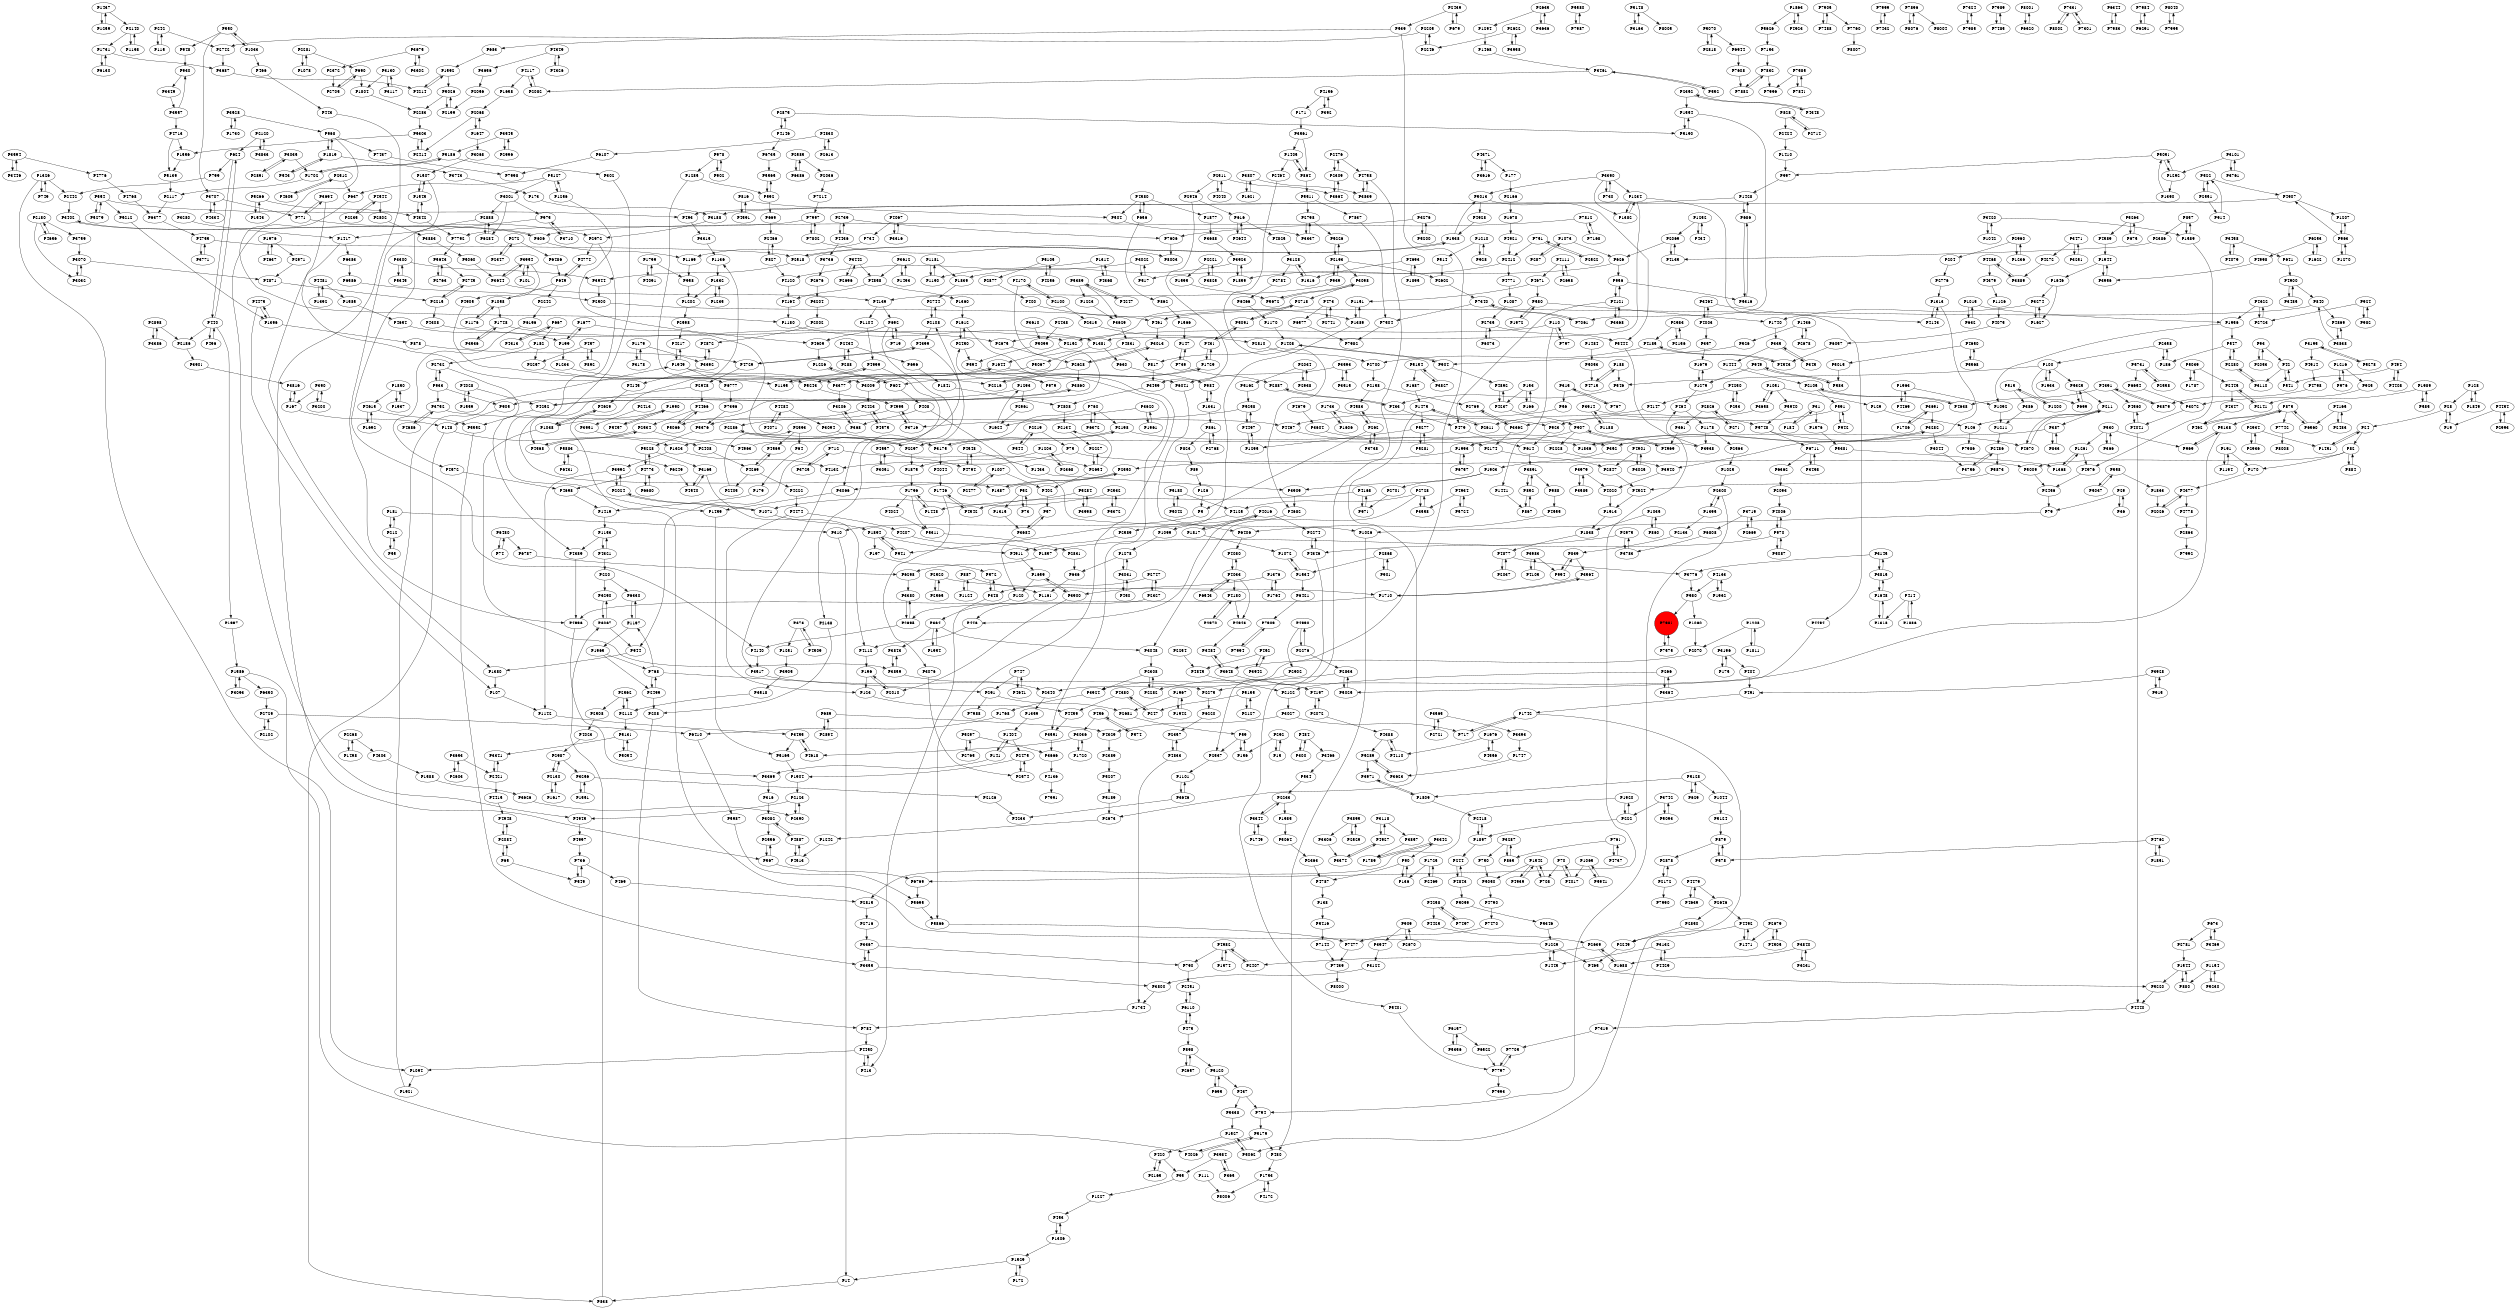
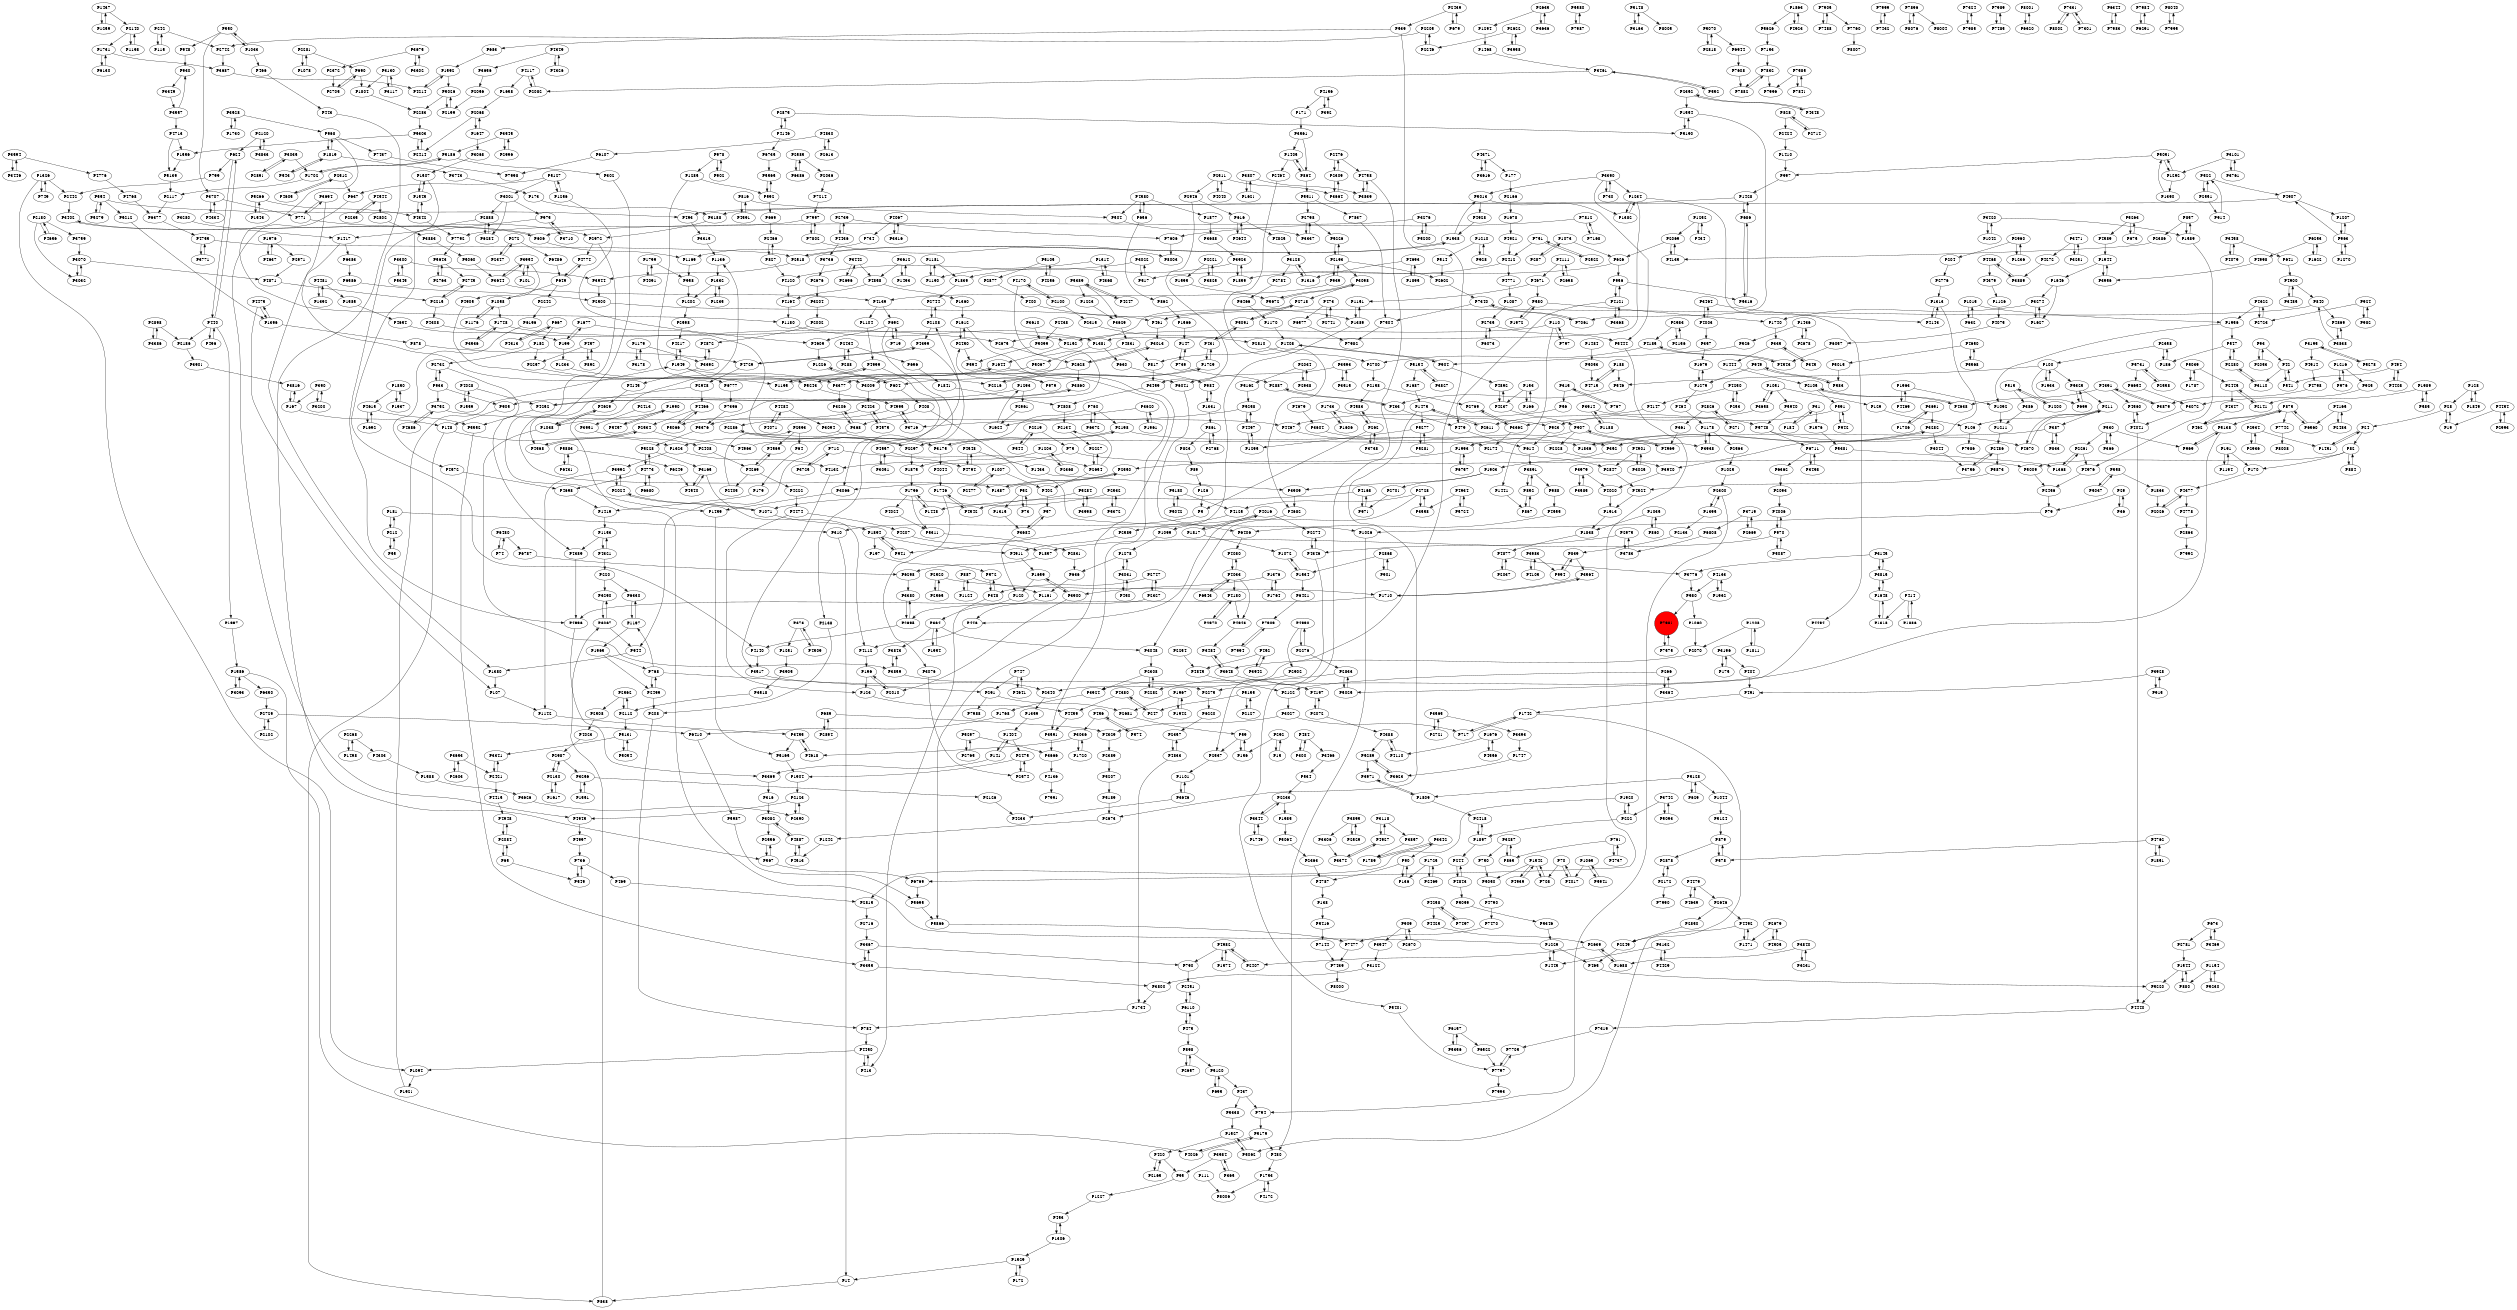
edge "P3938" -> "P464": now "P3938" -> "P1178"
node "P1261": label "P1261" -> "P2261"
